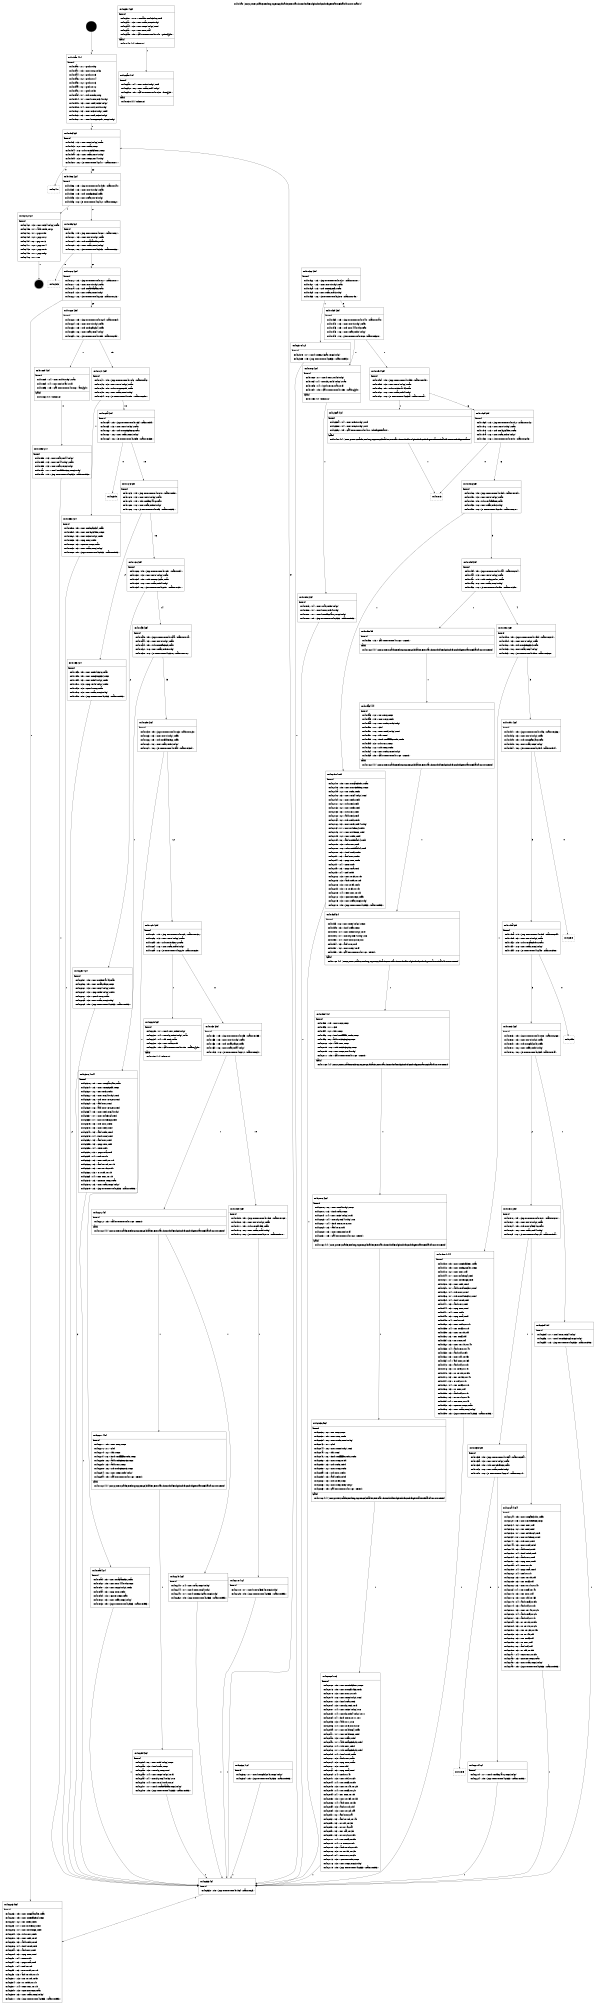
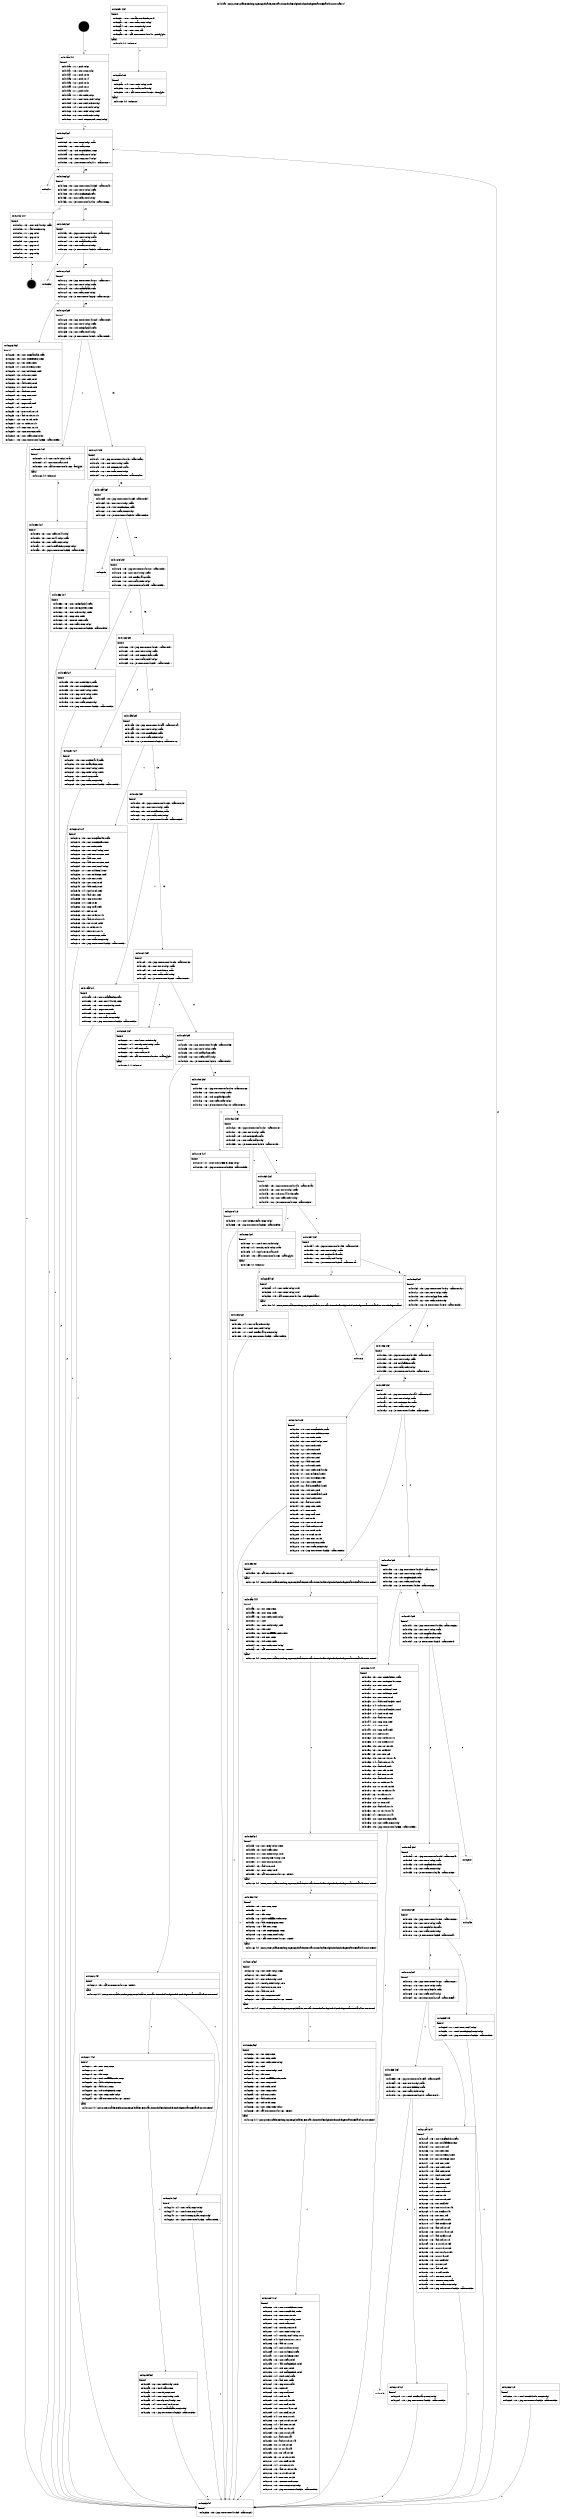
edge "0x401d09 [25]" -> "0x401d22 [25]": added, label "9"
edge "0x402533 [5]" -> "0x4022c3 [83]": reversed
